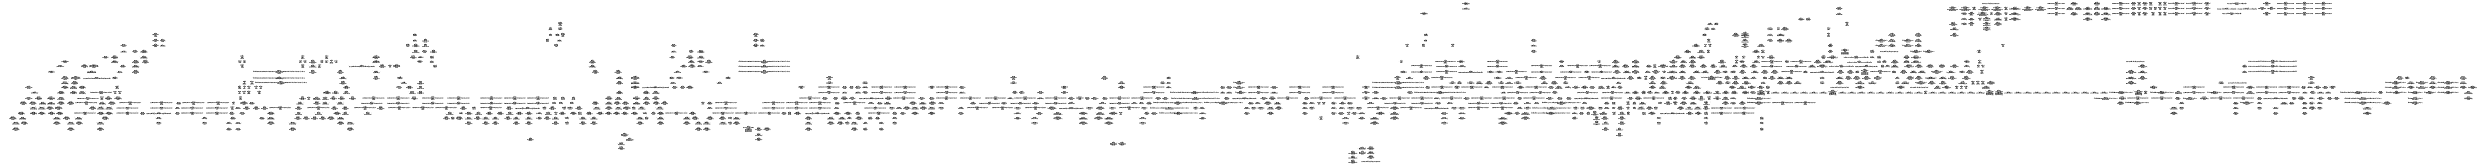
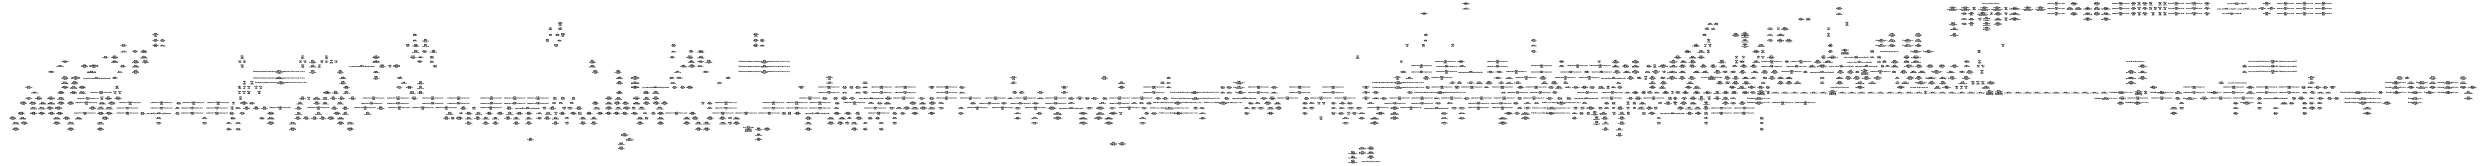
node "CE0x4b1d870": removed
